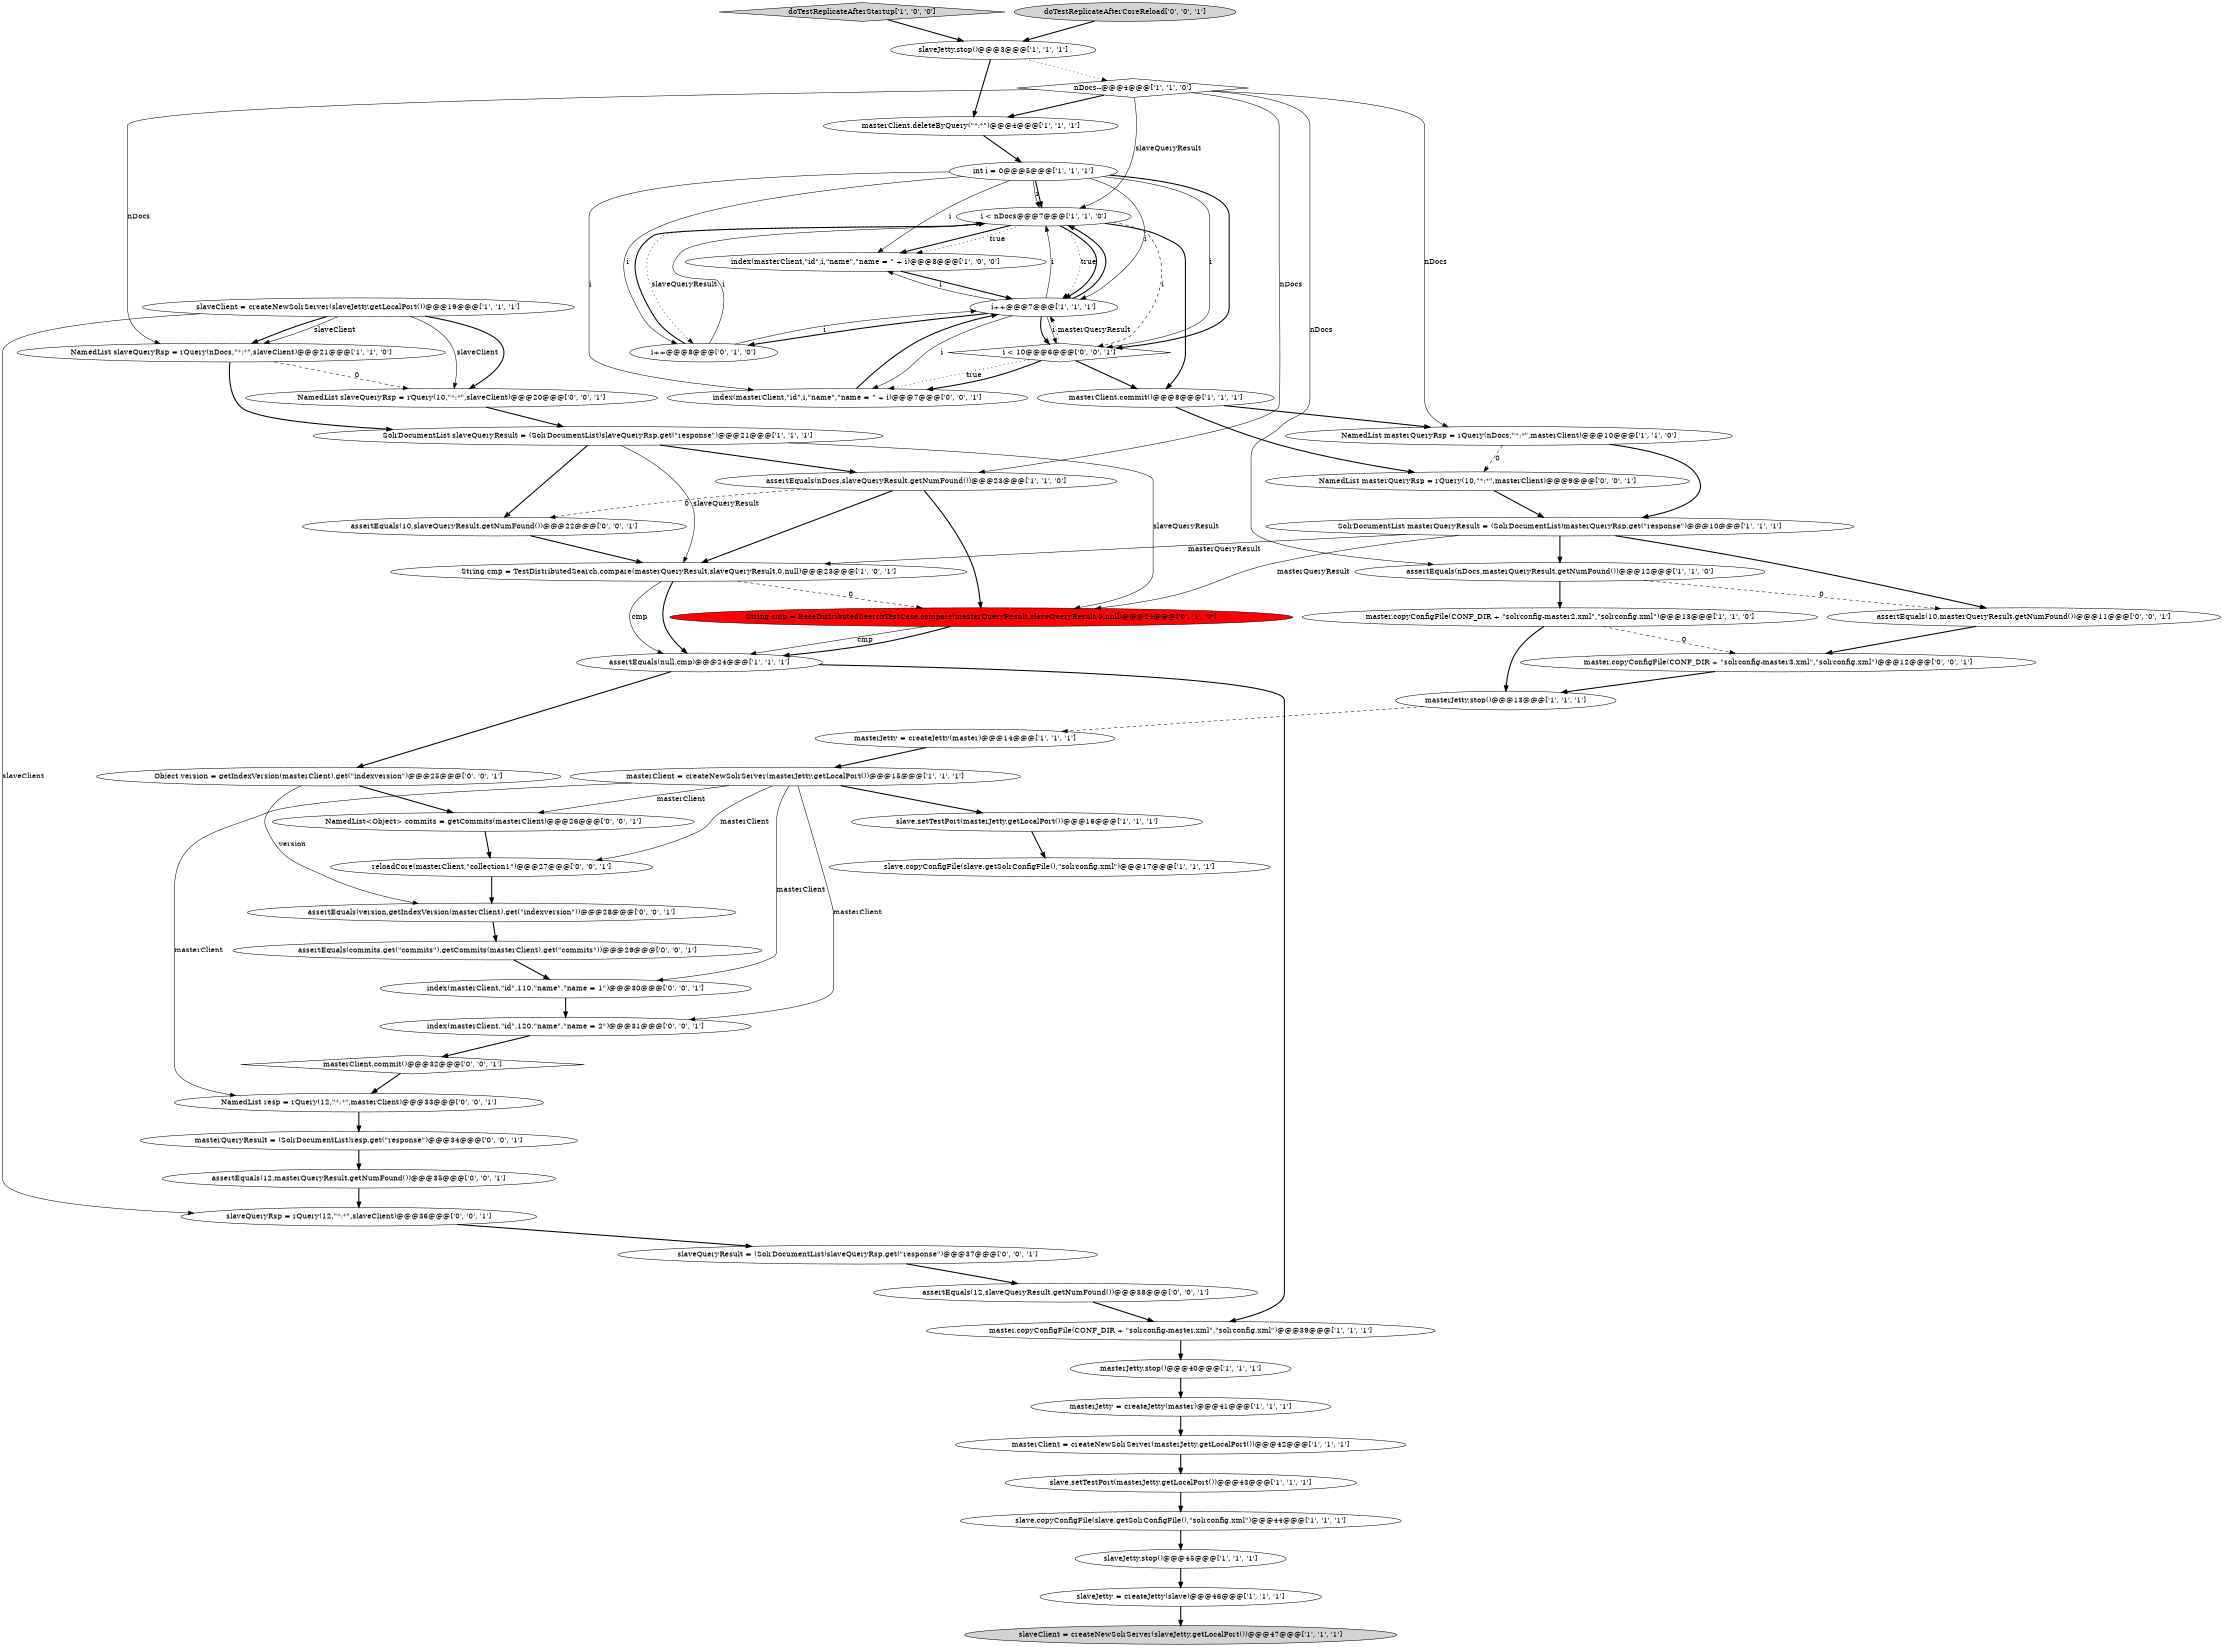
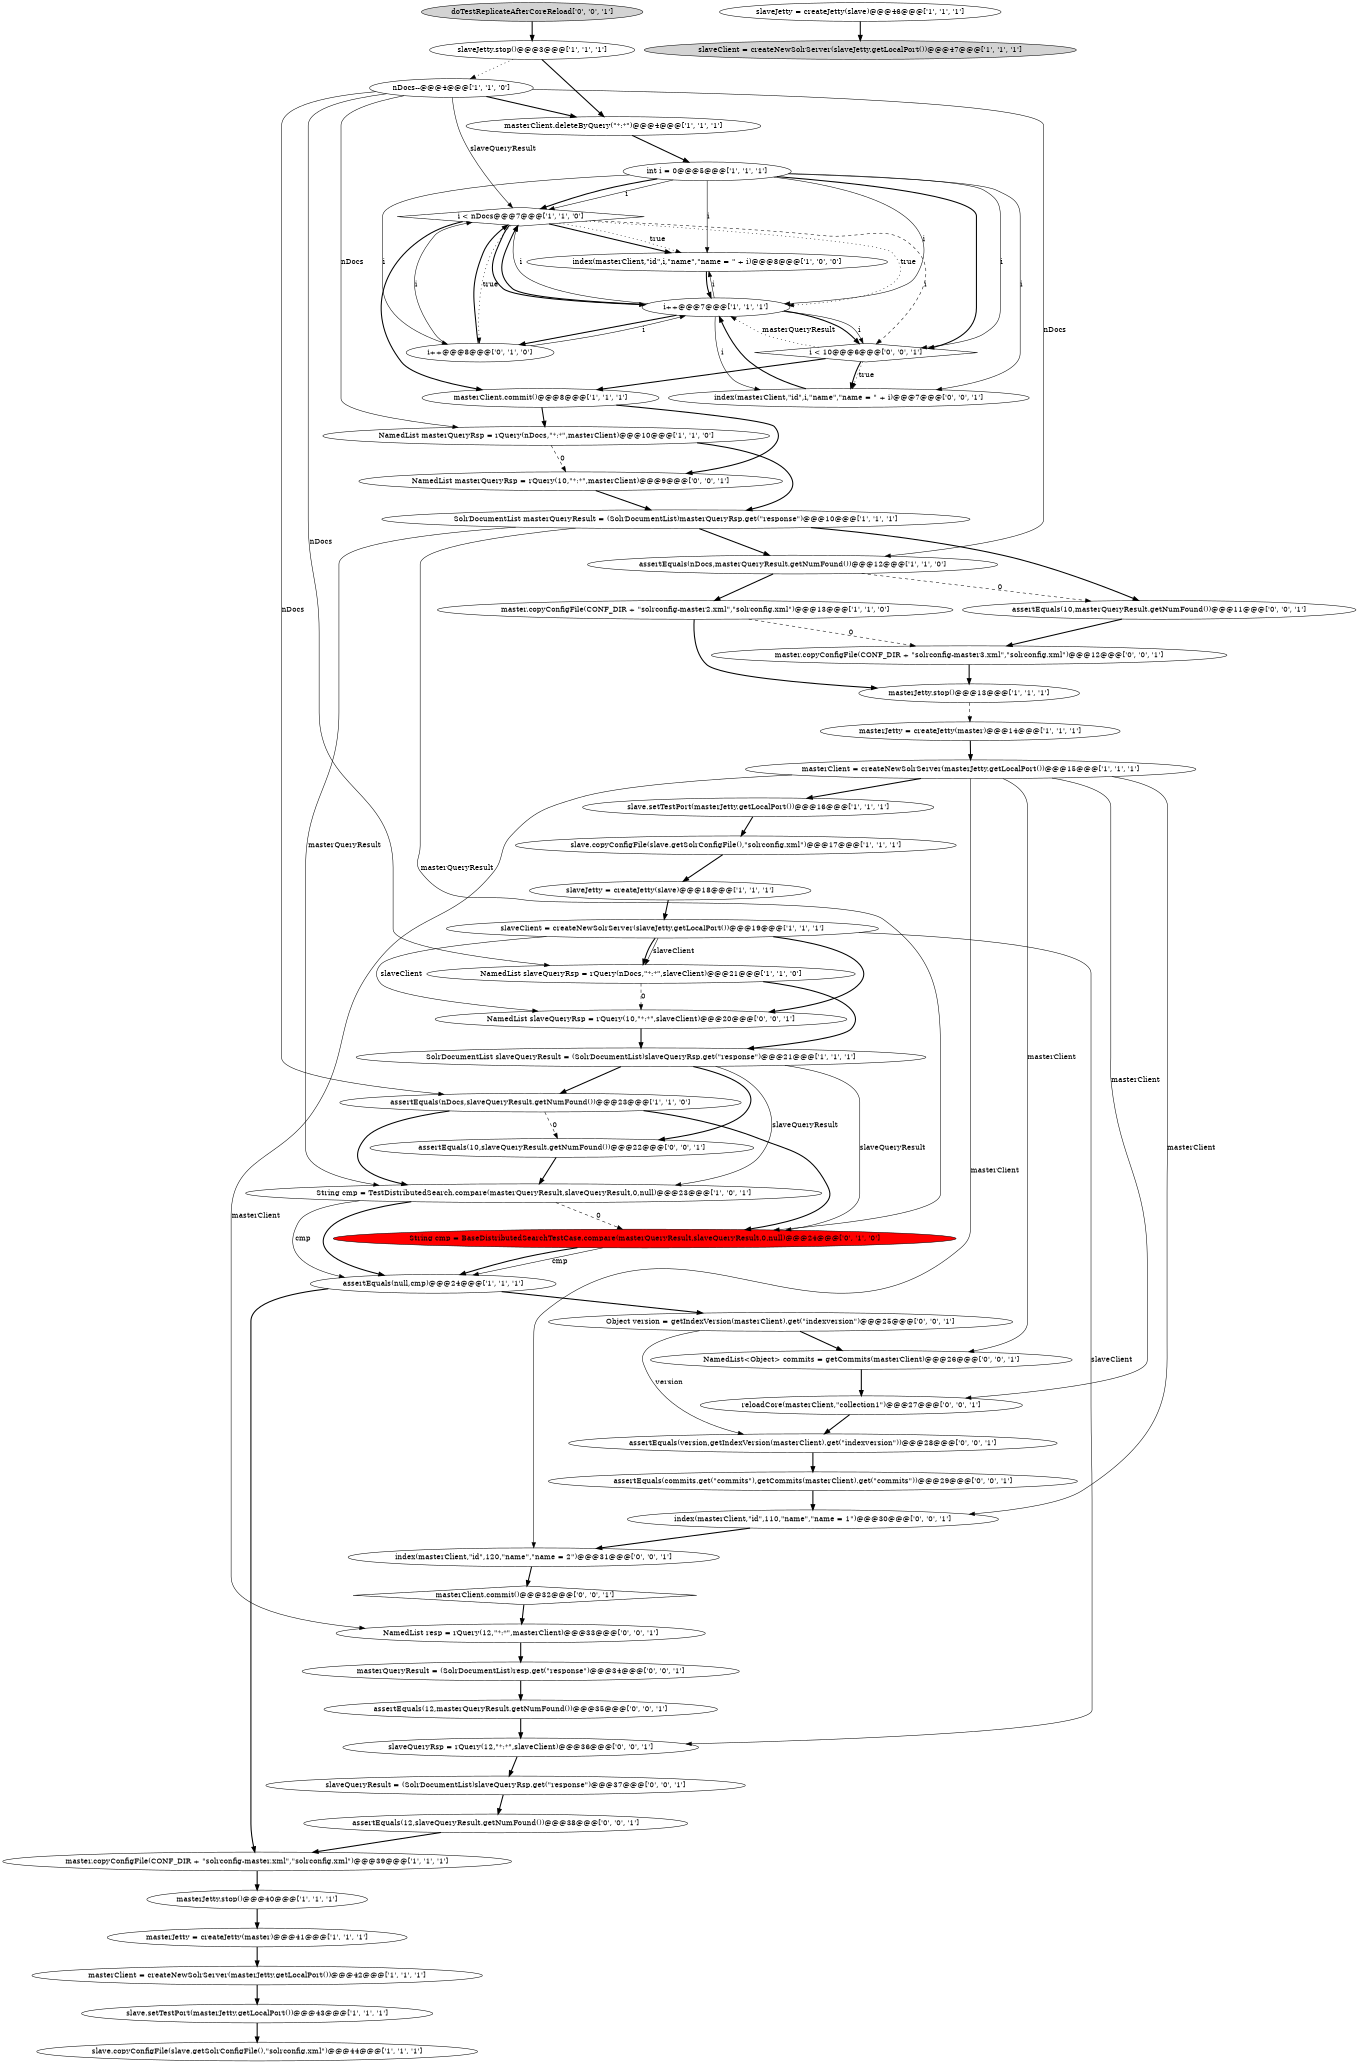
node "doTestReplicateAfterStartup['1', '0', '0']": removed
node "nDocs--@@@4@@@['1', '1', '0']": shape diamond -> ellipse
node "i < nDocs@@@7@@@['1', '1', '0']": shape ellipse -> diamond
edge "i < nDocs@@@7@@@['1', '1', '0']" -> "i++@@@8@@@['0', '1', '0']": label "slaveQueryResult" -> "true"
node "slaveJetty = createJetty(slave)@@@18@@@['1', '1', '1']": added
node "slaveJetty.stop()@@@45@@@['1', '1', '1']": removed
